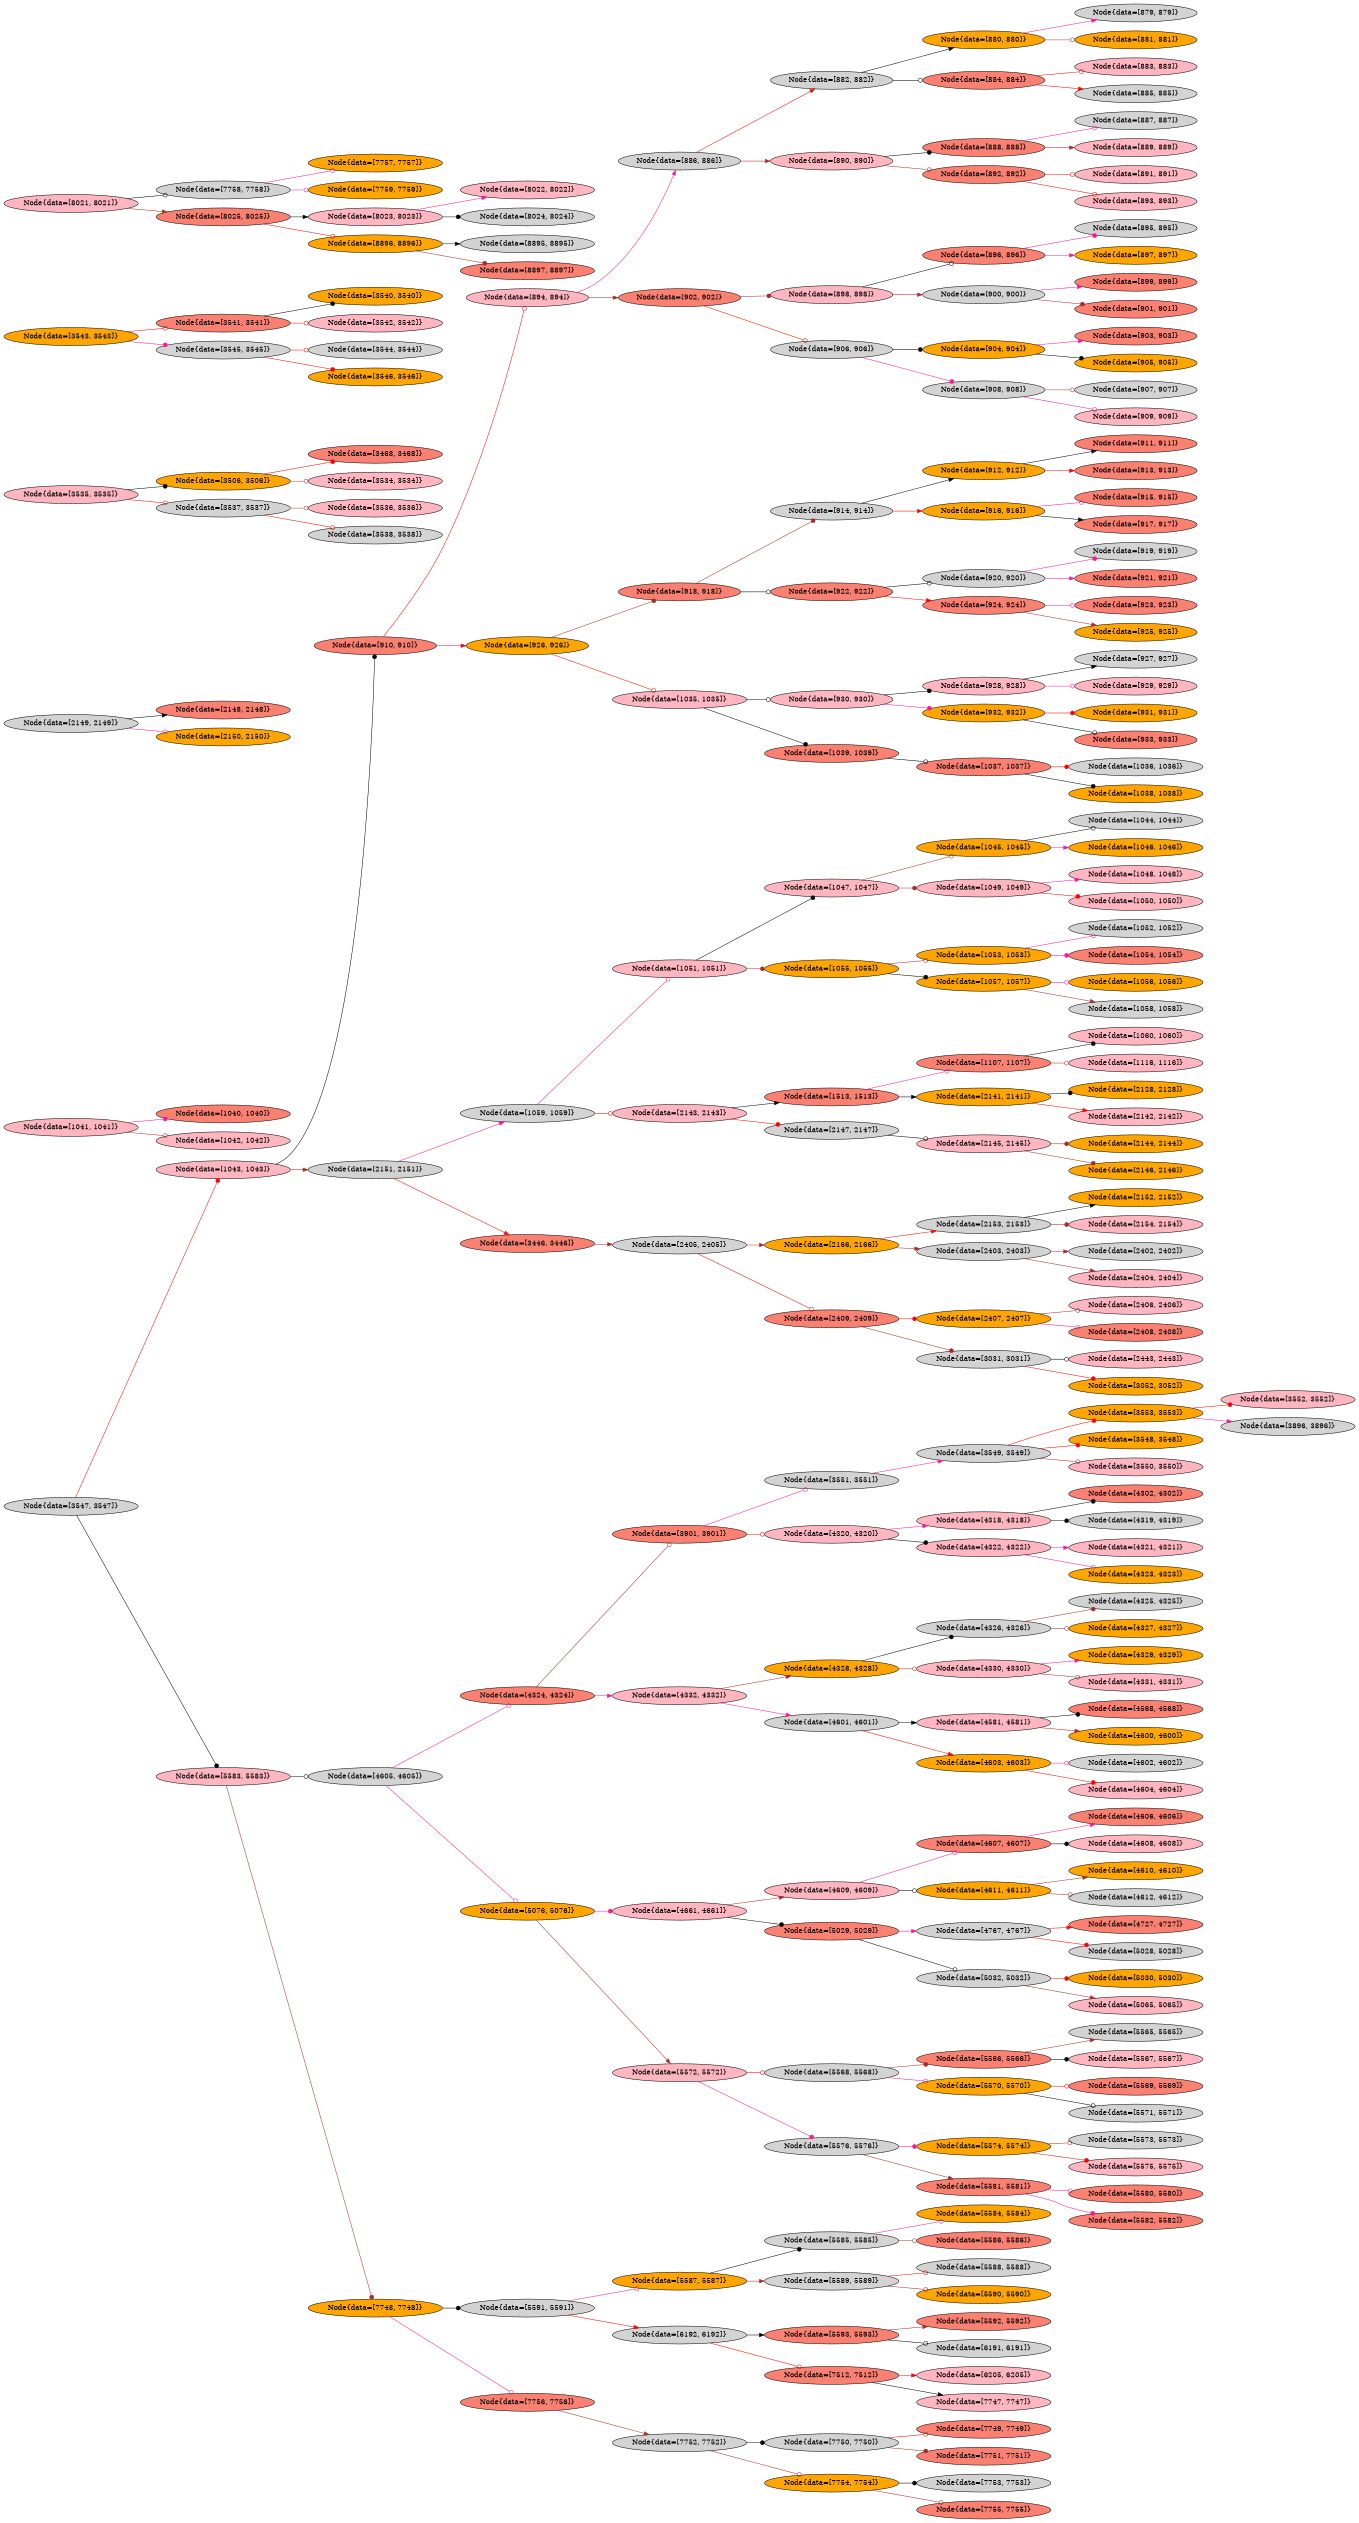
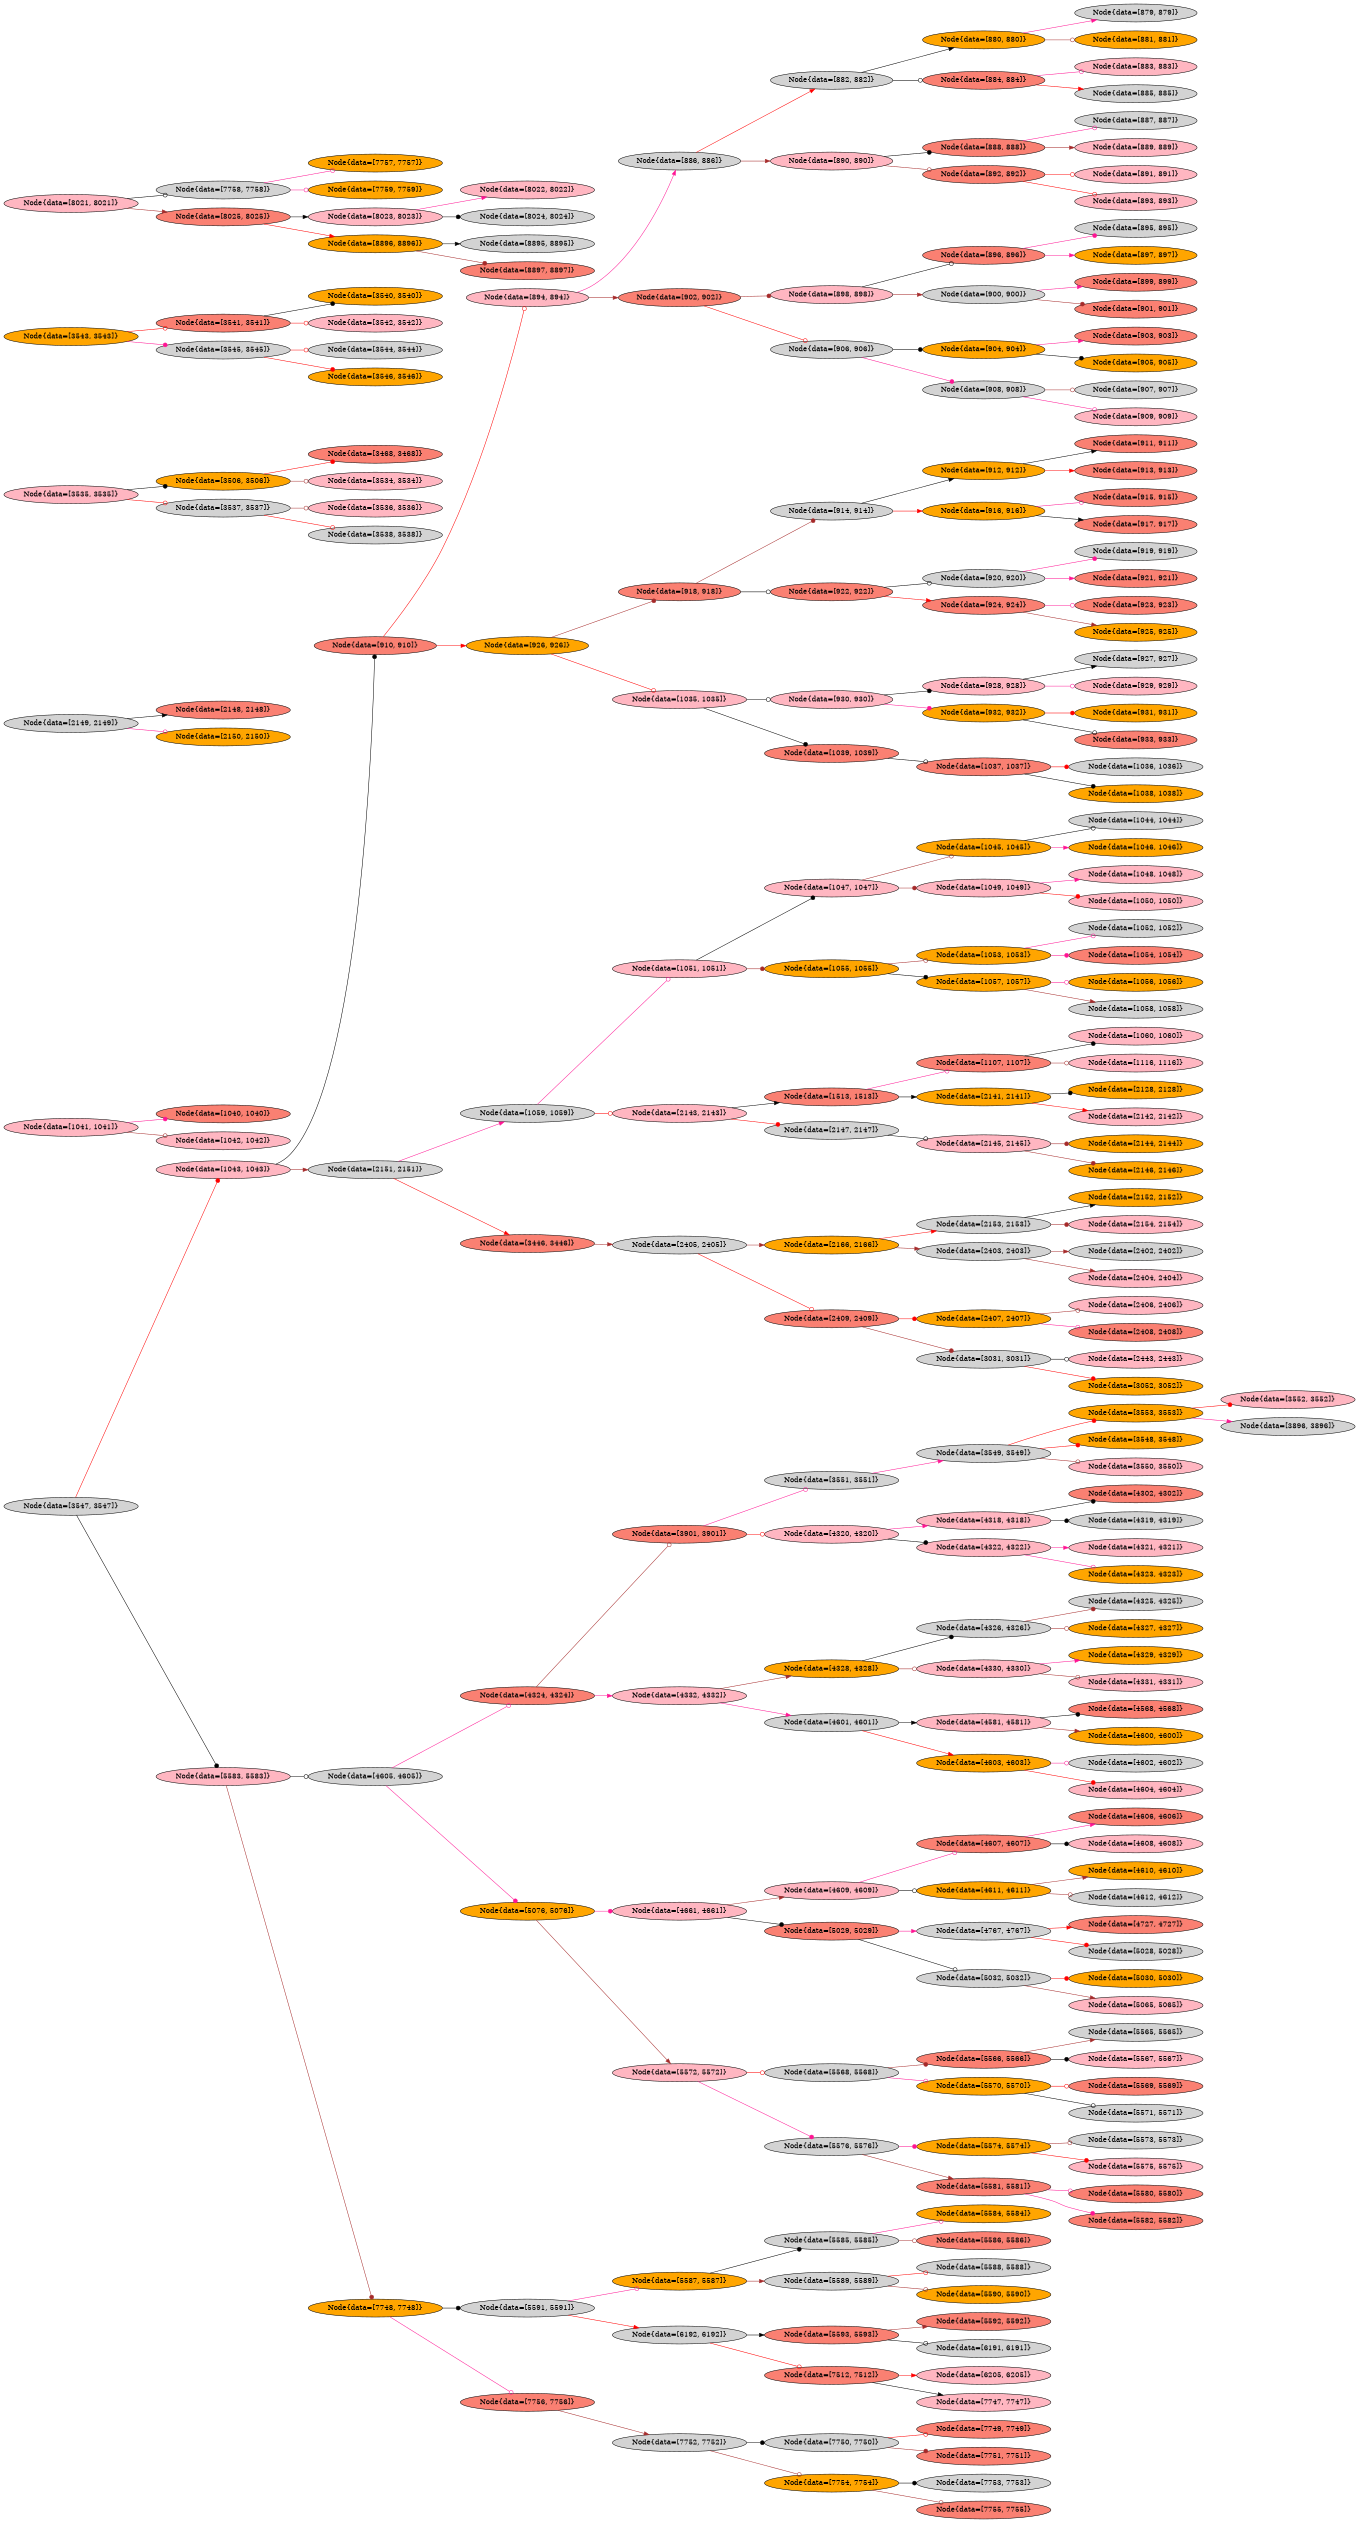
edge "Node{data=[884, 884]}" -> "Node{data=[883, 883]}": color red -> deeppink
edge "Node{data=[8025, 8025]}" -> "Node{data=[8896, 8896]}": arrowhead odot -> normal
edge "Node{data=[4605, 4605]}" -> "Node{data=[5076, 5076]}": arrowhead odot -> dot
